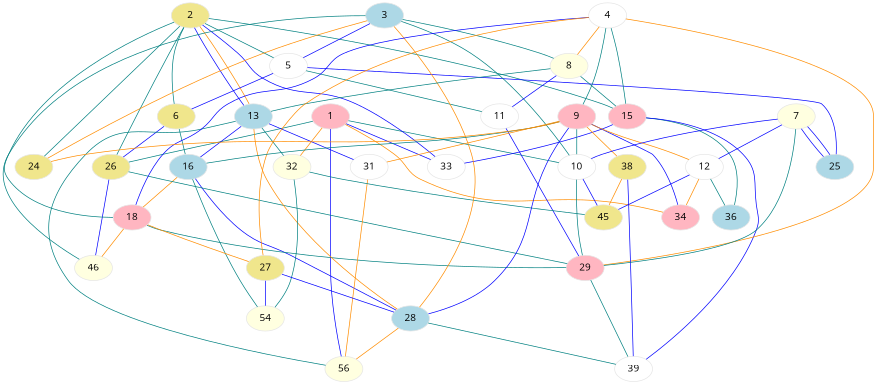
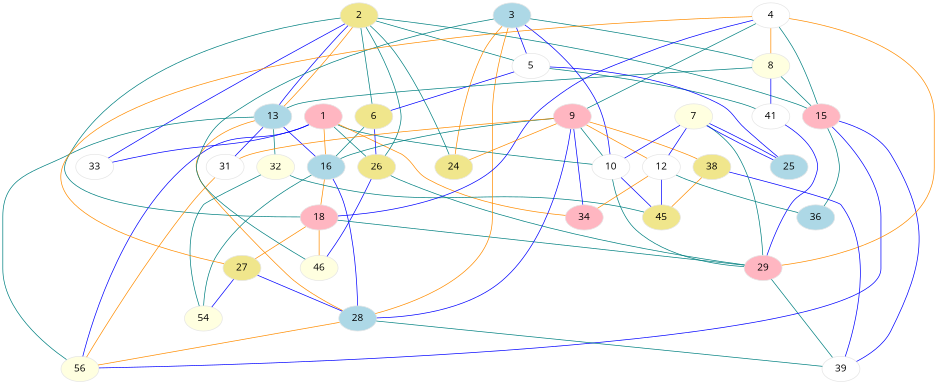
edge "3" -- "10": color teal -> blue
node "11": label "11" -> "41"
edge "1" -- "32": now "1" -- "16"
edge "15" -- "33": now "15" -- "56"
